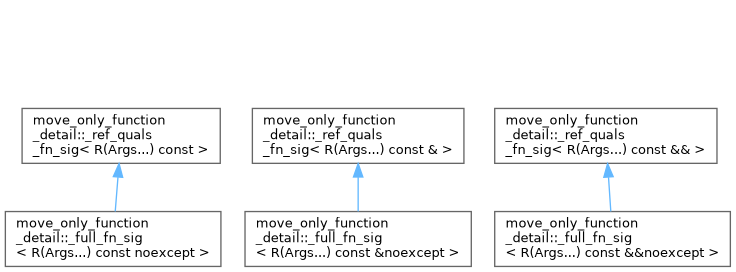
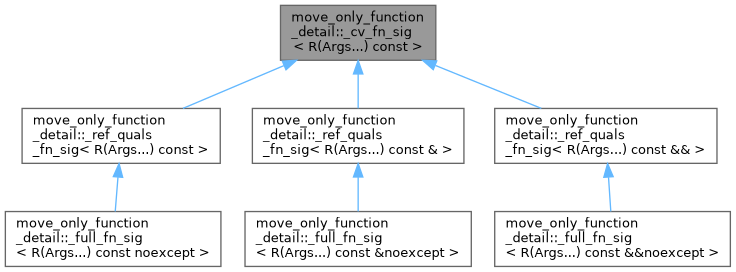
node "move_only_function _detail::_cv_fn_sig < R(Args...) const >": added
